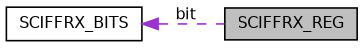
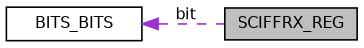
node "SCIFFRX_BITS": label "SCIFFRX_BITS" -> "BITS_BITS"
